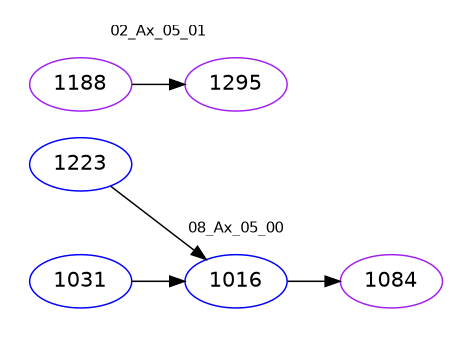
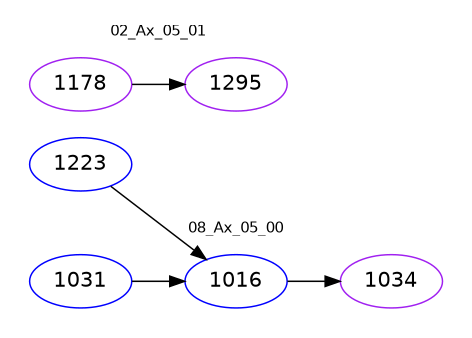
node "1188": label "1188" -> "1178"
node "1084": label "1084" -> "1034"
